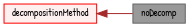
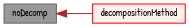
edge "noDecomp" -> "decompositionMethod": reversed
